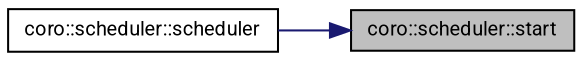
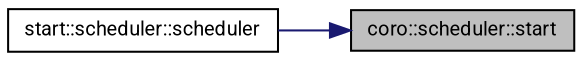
node "coro::scheduler::scheduler": label "coro::scheduler::scheduler" -> "start::scheduler::scheduler"
